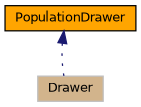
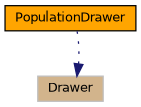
edge "Drawer" -> "PopulationDrawer": reversed
